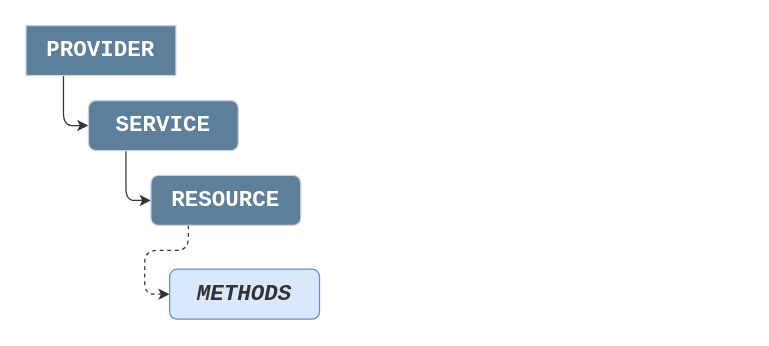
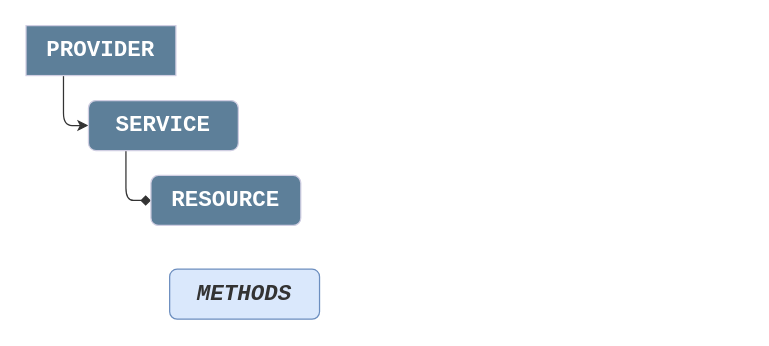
edge "SERVICE" -> "RESOURCE": arrowhead classic -> diamond
edge "RESOURCE" -> "METHODS": removed
